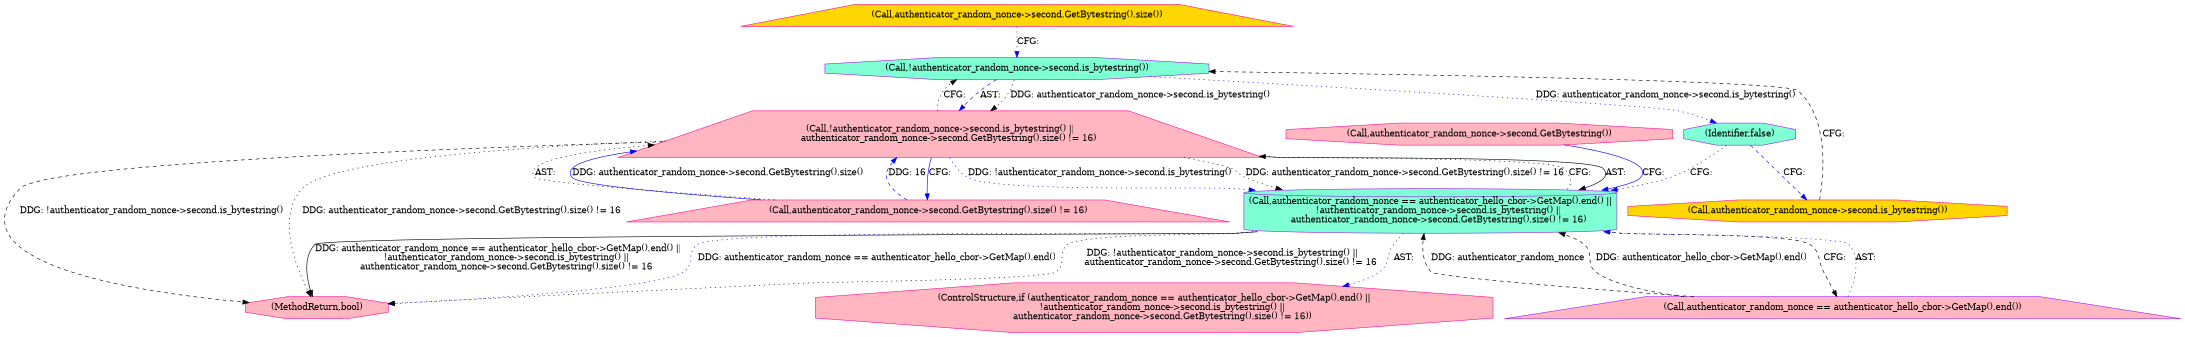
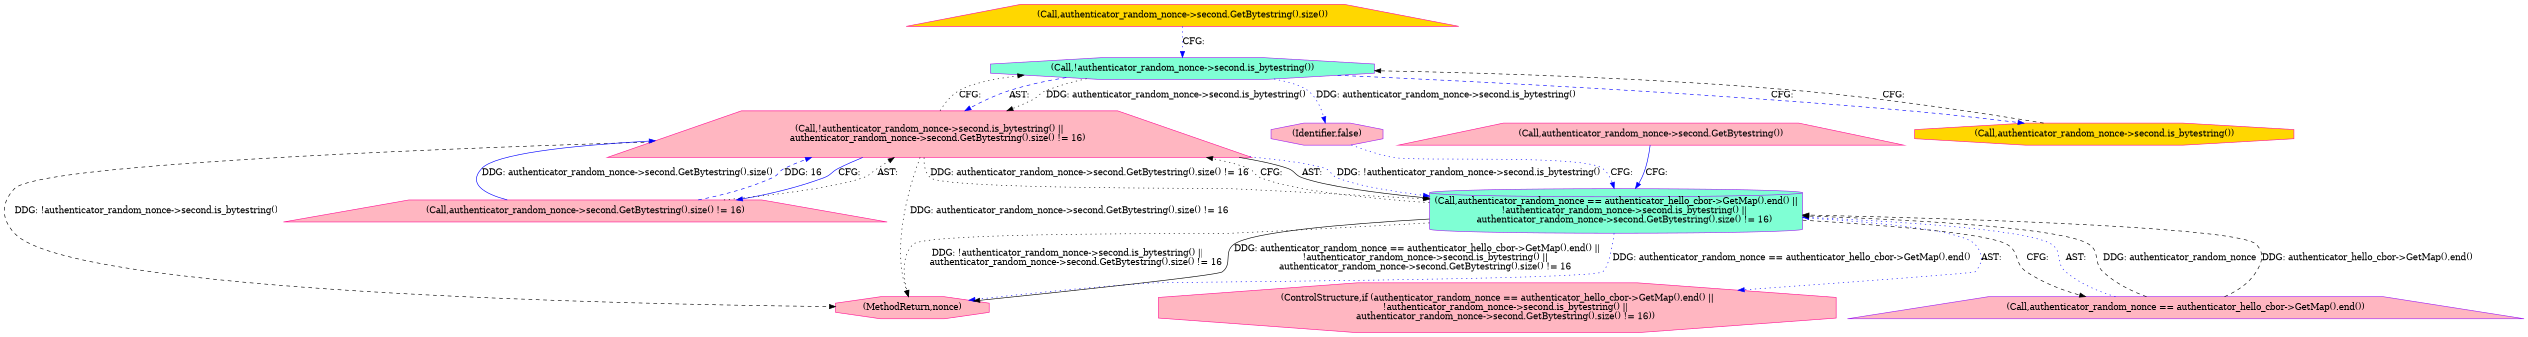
node "(Call,authenticator_random_nonce->second.GetBytestring())": shape octagon -> trapezium
node "(Identifier,false)": fillcolor aquamarine -> lightpink
edge "(Identifier,false)" -> "(Call,authenticator_random_nonce->second.is_bytestring())": now "(Call,!authenticator_random_nonce->second.is_bytestring())" -> "(Call,authenticator_random_nonce->second.is_bytestring())"
node "(MethodReturn,bool)": label "(MethodReturn,bool)" -> "(MethodReturn,nonce)"
